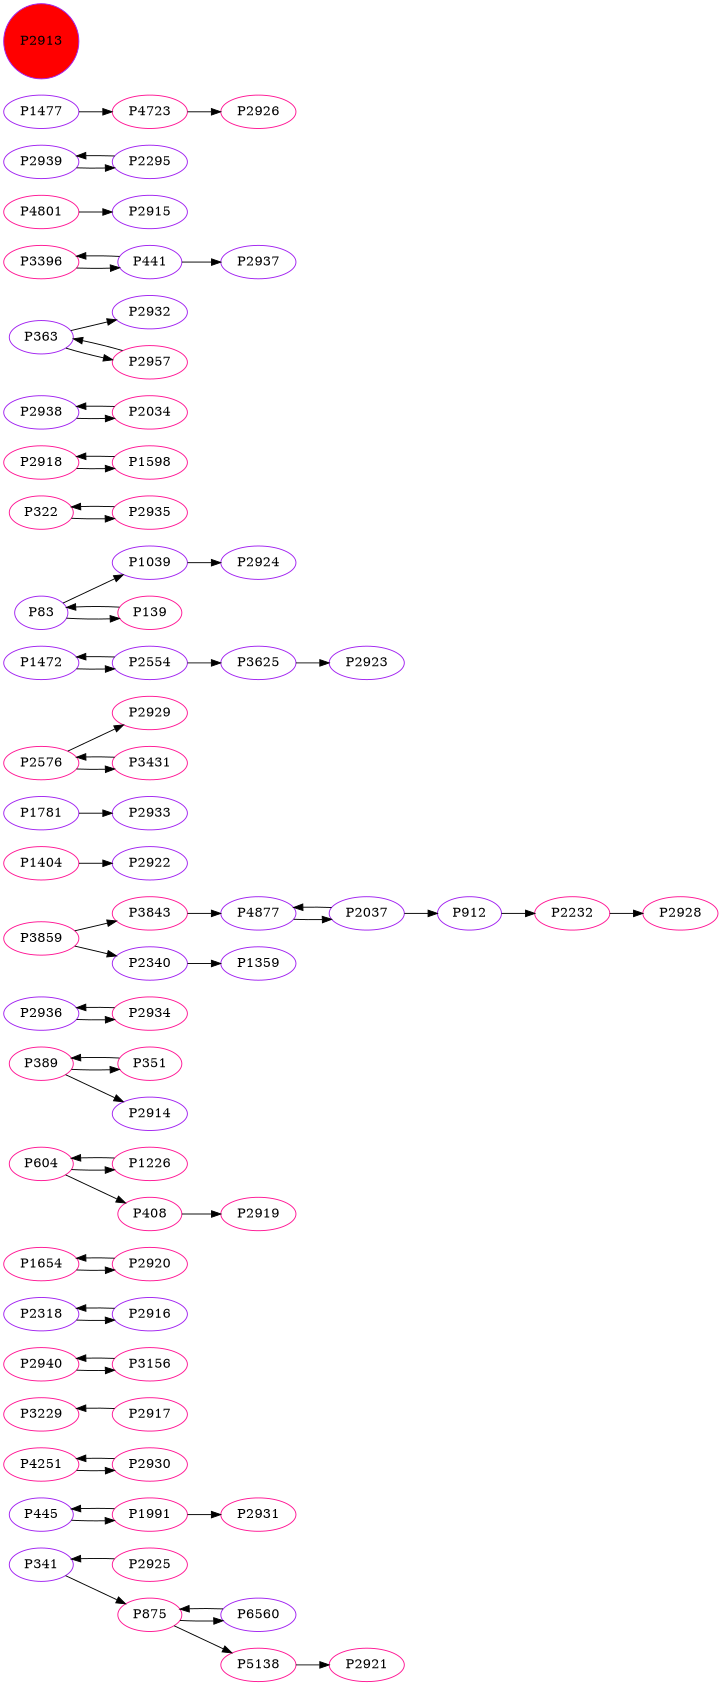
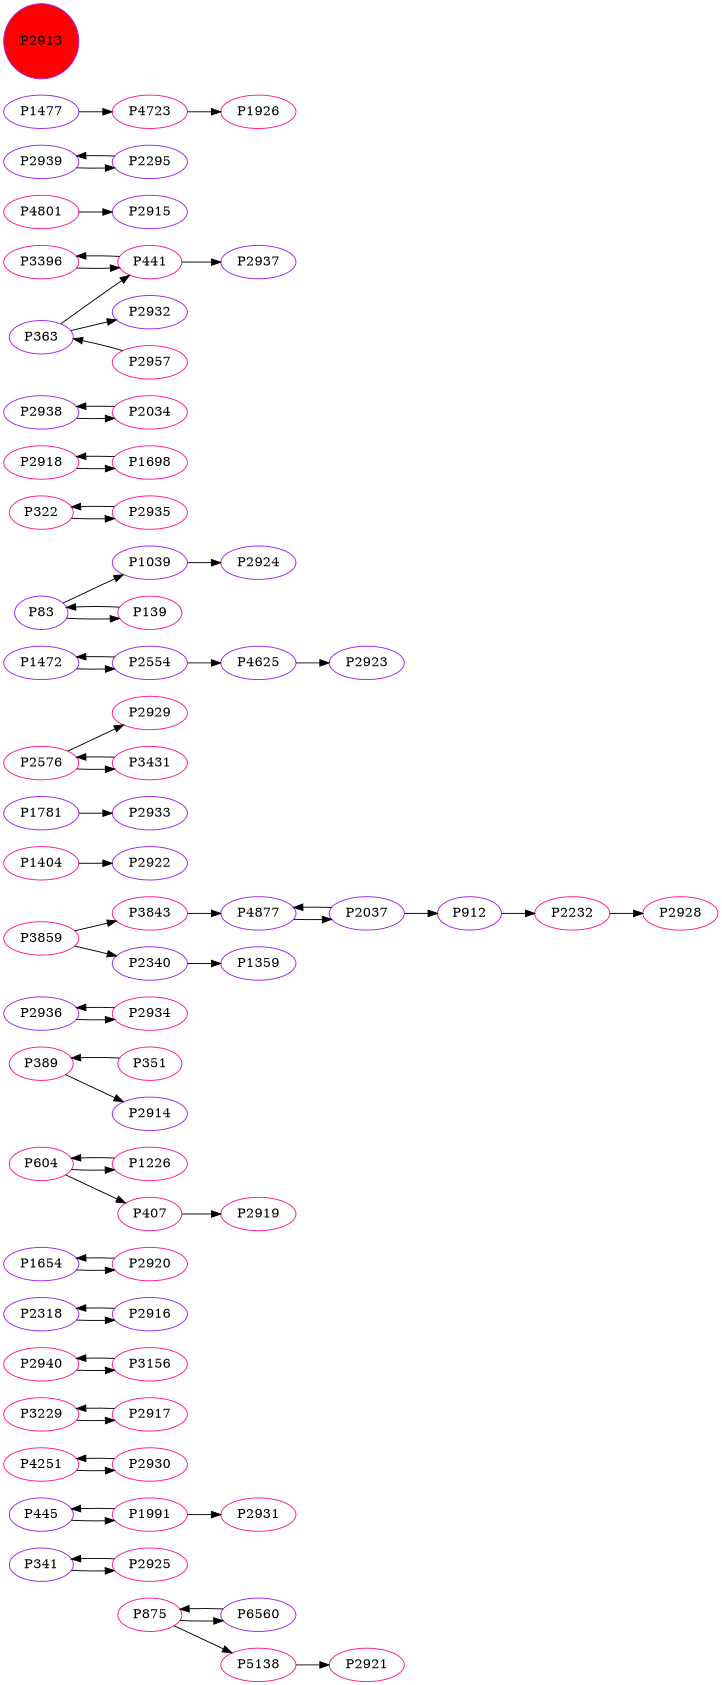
node "P2926": label "P2926" -> "P1926"
node "P441": color purple -> deeppink
edge "P363" -> "P2957": now "P363" -> "P441"
node "P1598": label "P1598" -> "P1698"
node "P3625": label "P3625" -> "P4625"
edge "P389" -> "P351": removed
node "P408": label "P408" -> "P407"
node "P1654": color deeppink -> purple
edge "P3229" -> "P2917": added
edge "P341" -> "P875": now "P341" -> "P2925"
